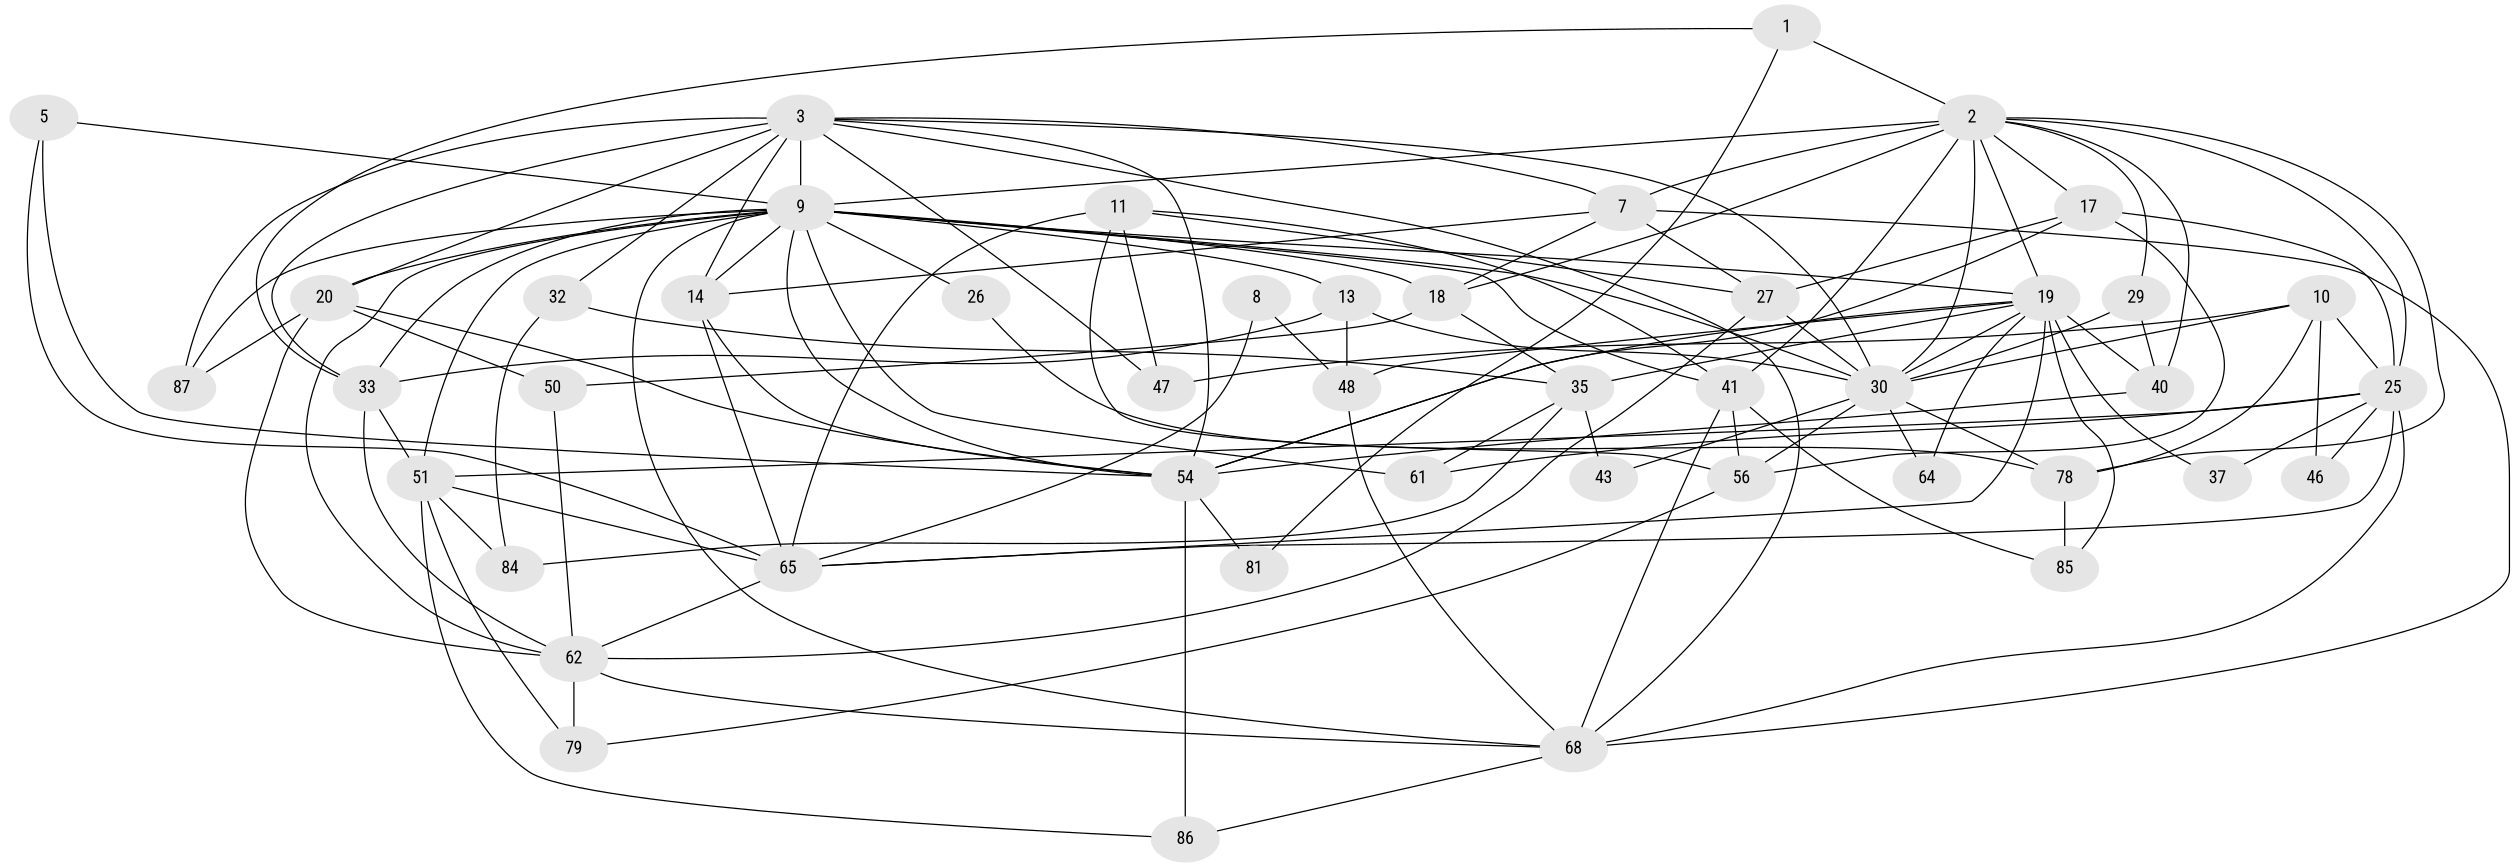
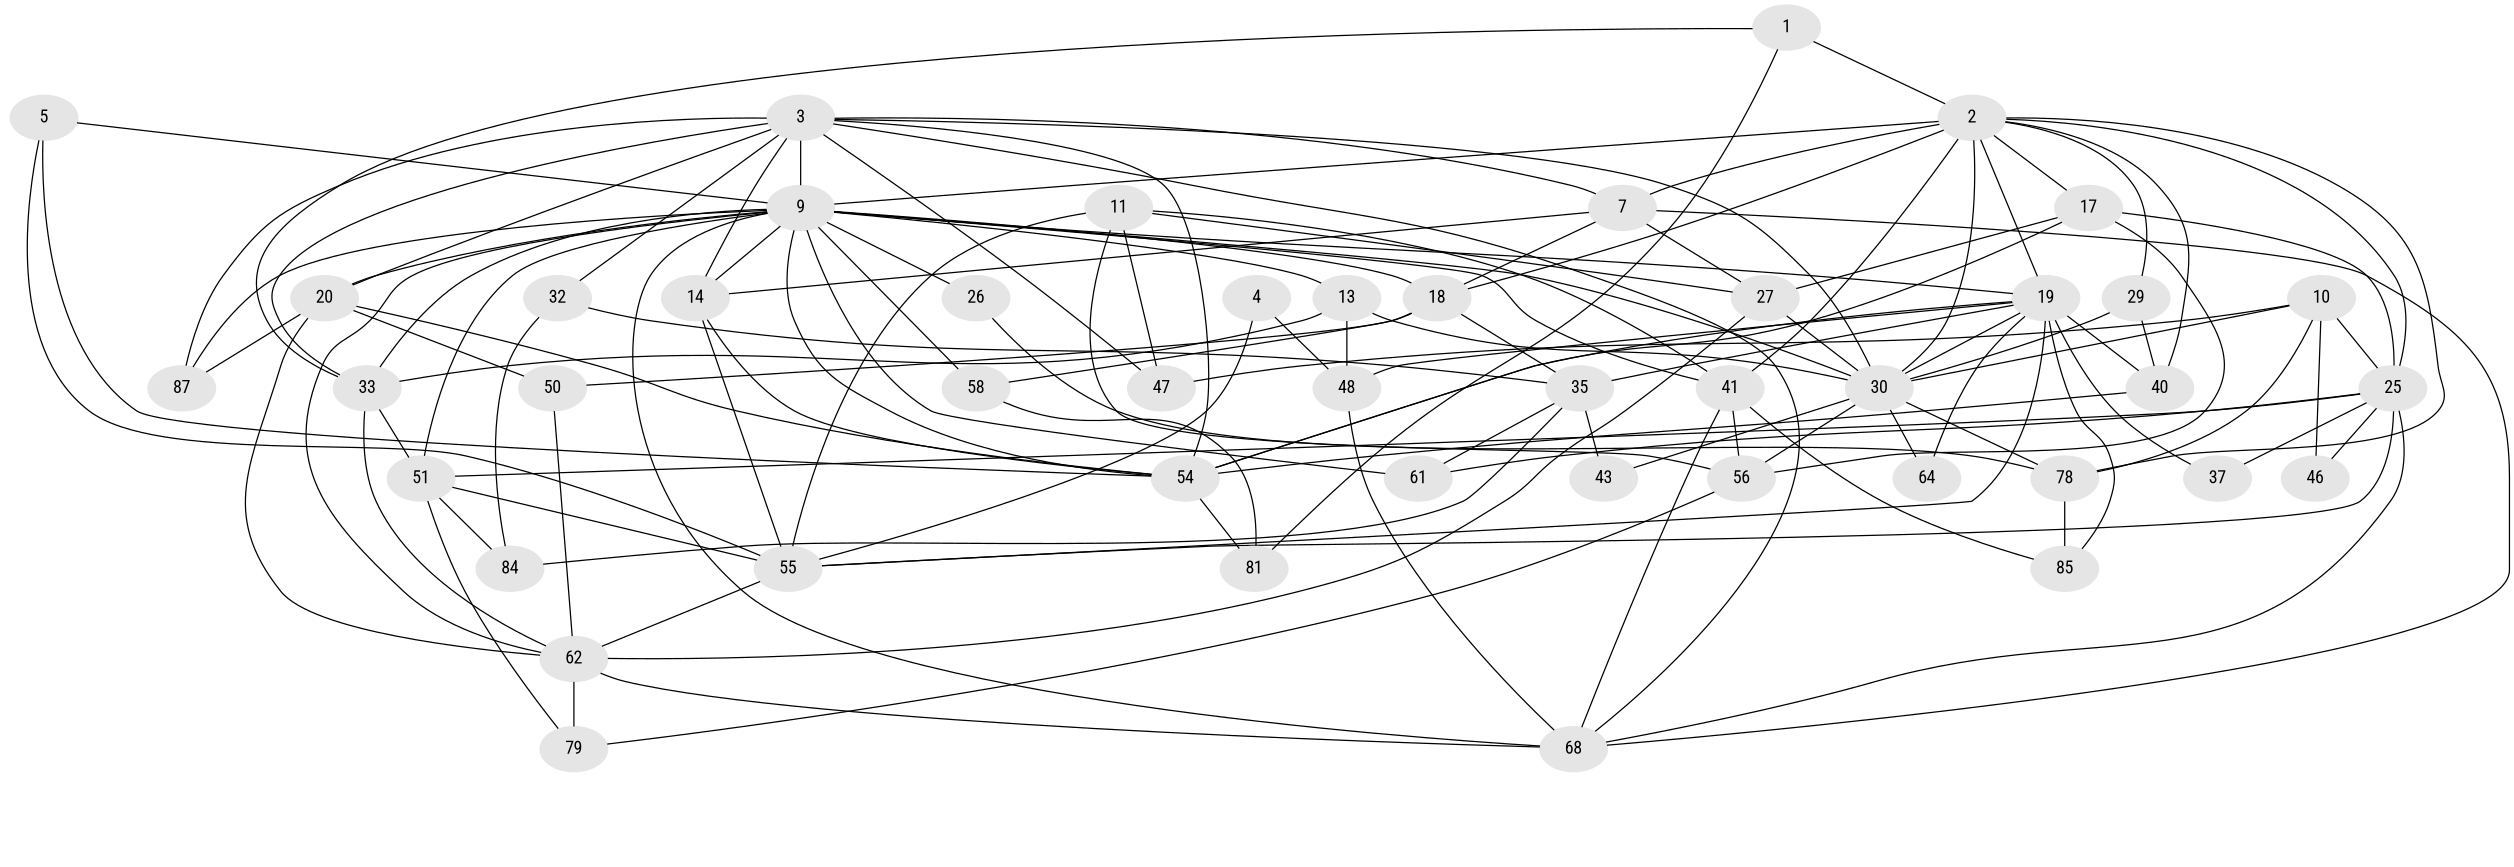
node "8": label "8" -> "4"
node "58": added
node "65": label "65" -> "55"
node "86": removed
